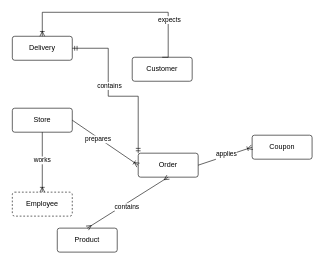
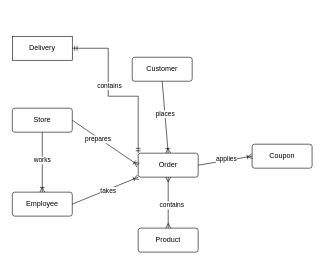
edge "Customer" -> "Delivery": removed, label "expects"
node "Delivery": shape rounded rectangle -> rectangle
edge "Customer" -> "Order": added, label "places"
node "Coupon": moved (282, 147) -> (282, 156)
edge "Employee" -> "Order": added, label "takes"
node "Employee": style dashed -> solid
node "Product": moved (87, 240) -> (168, 240)
